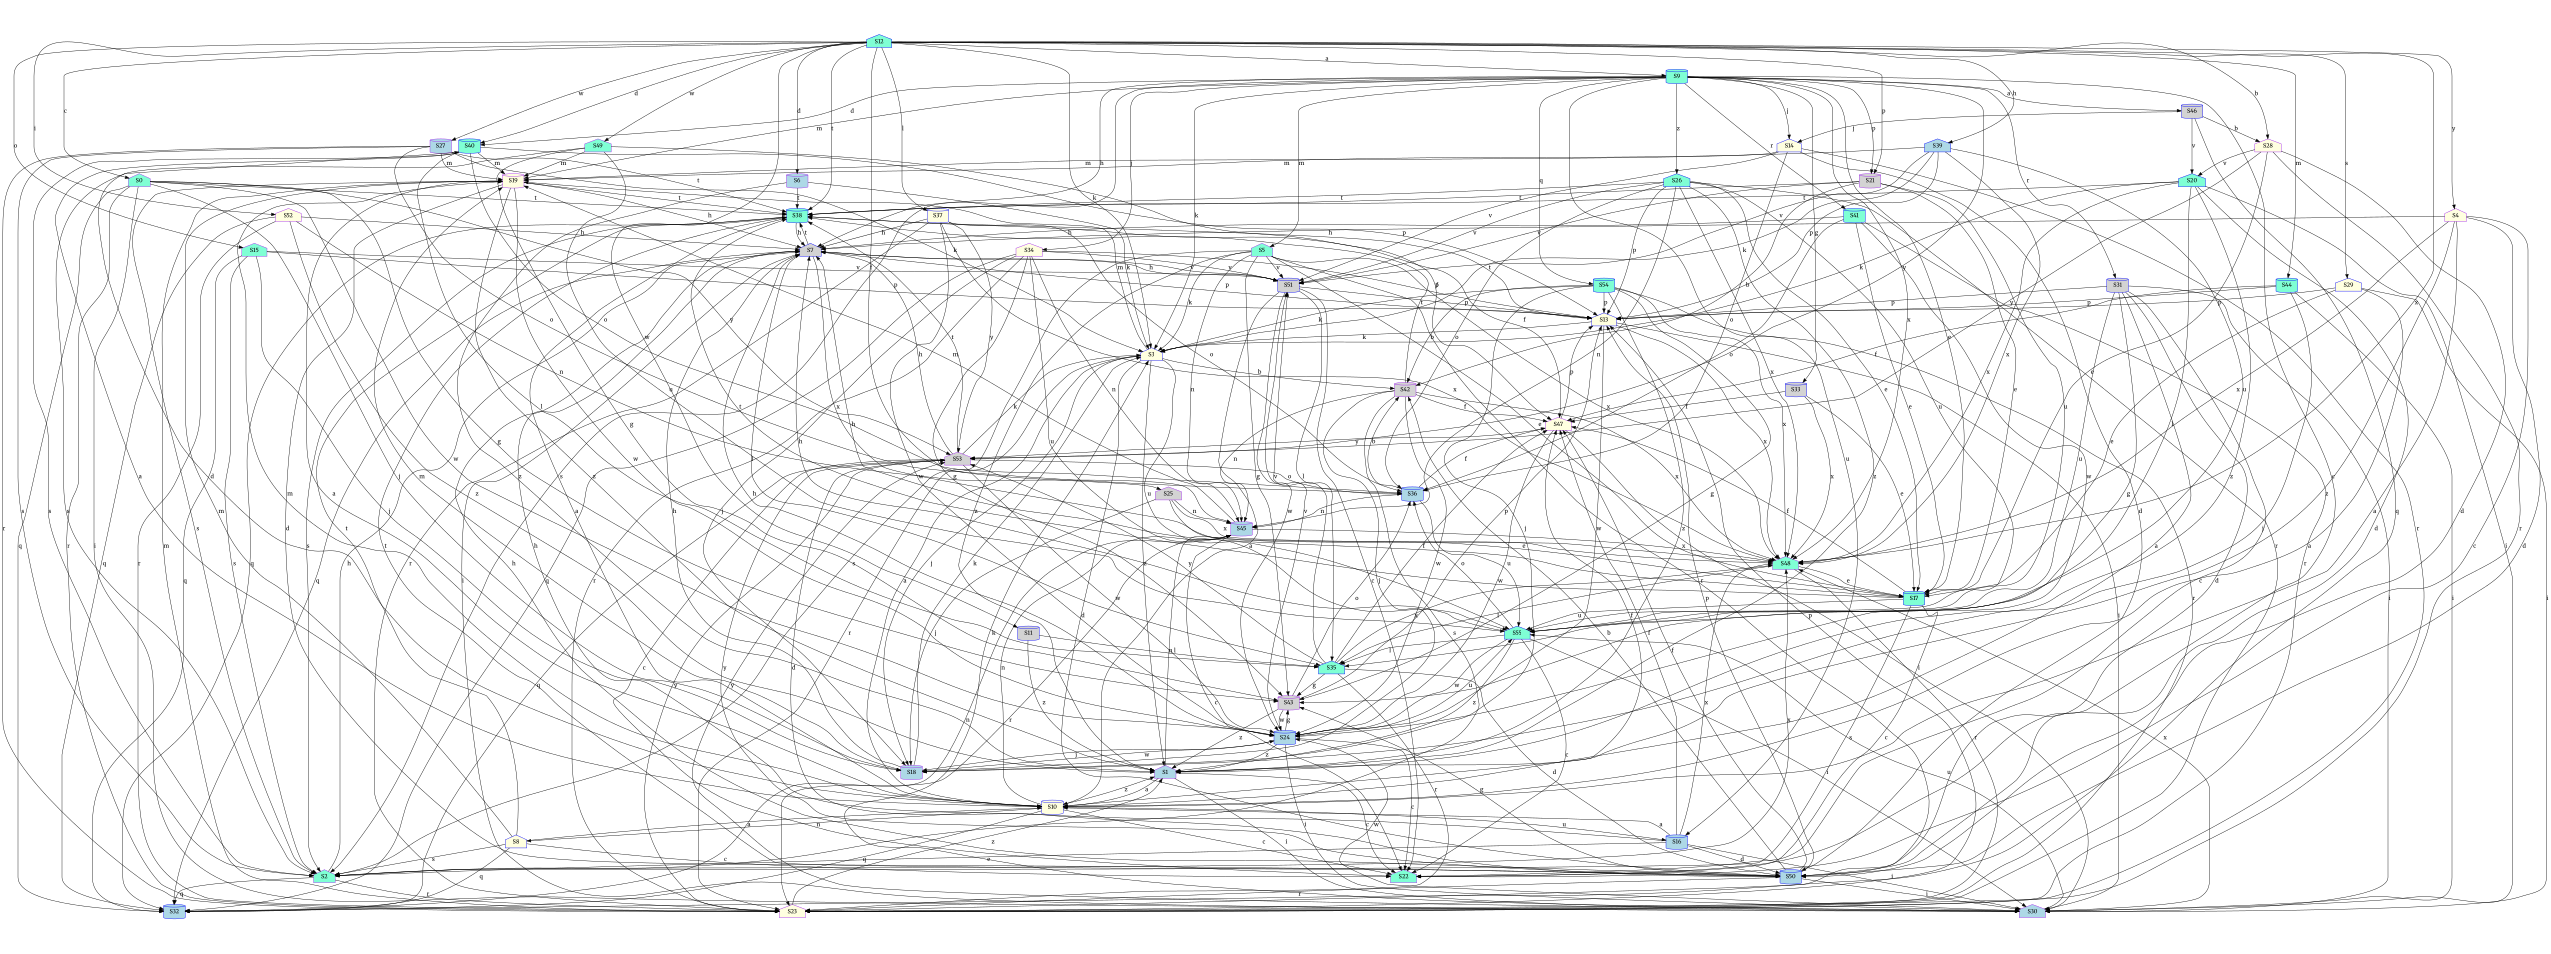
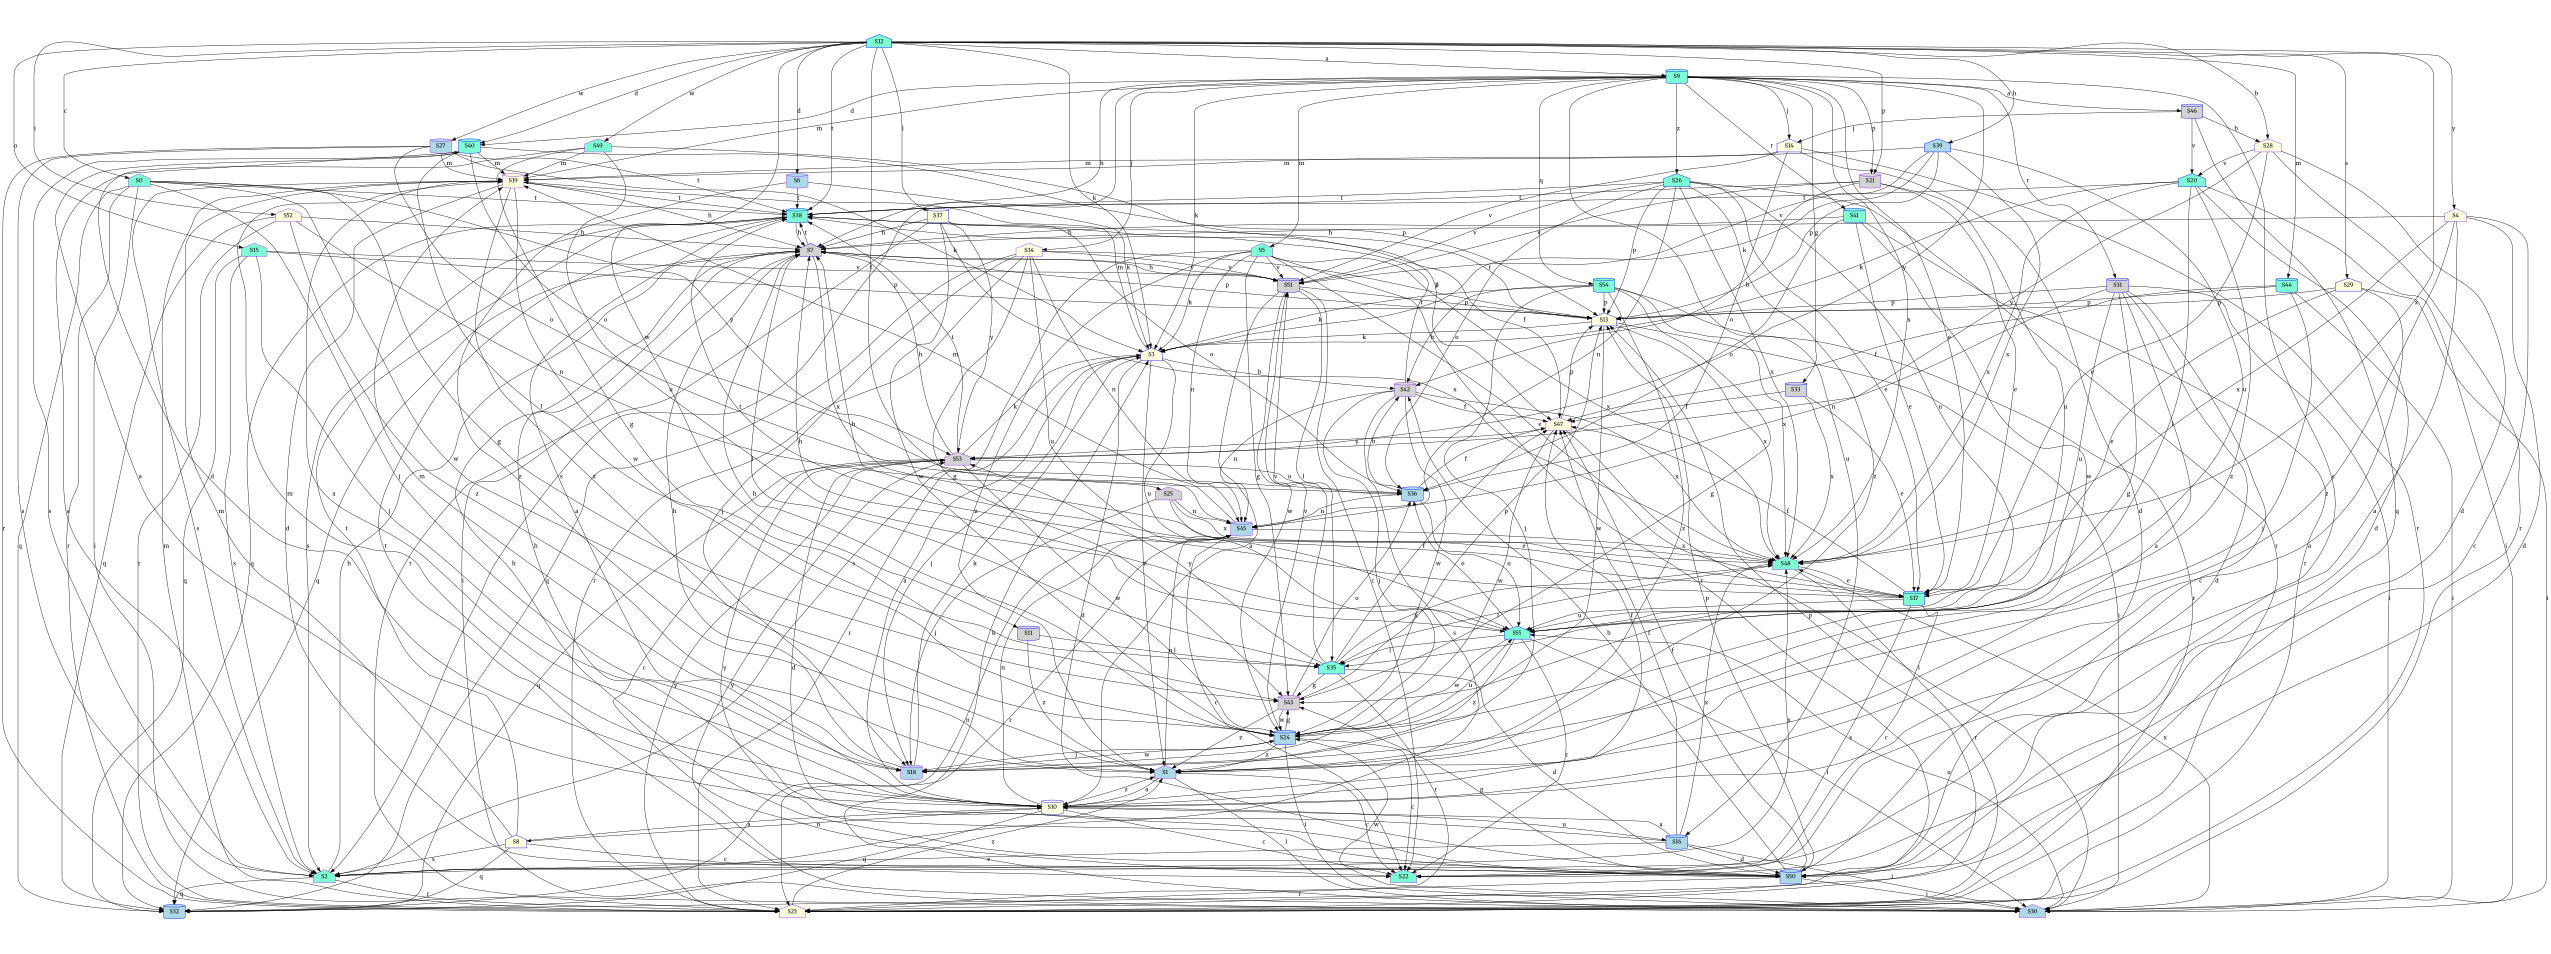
edge "S31" -> "S45": added, label "n"
